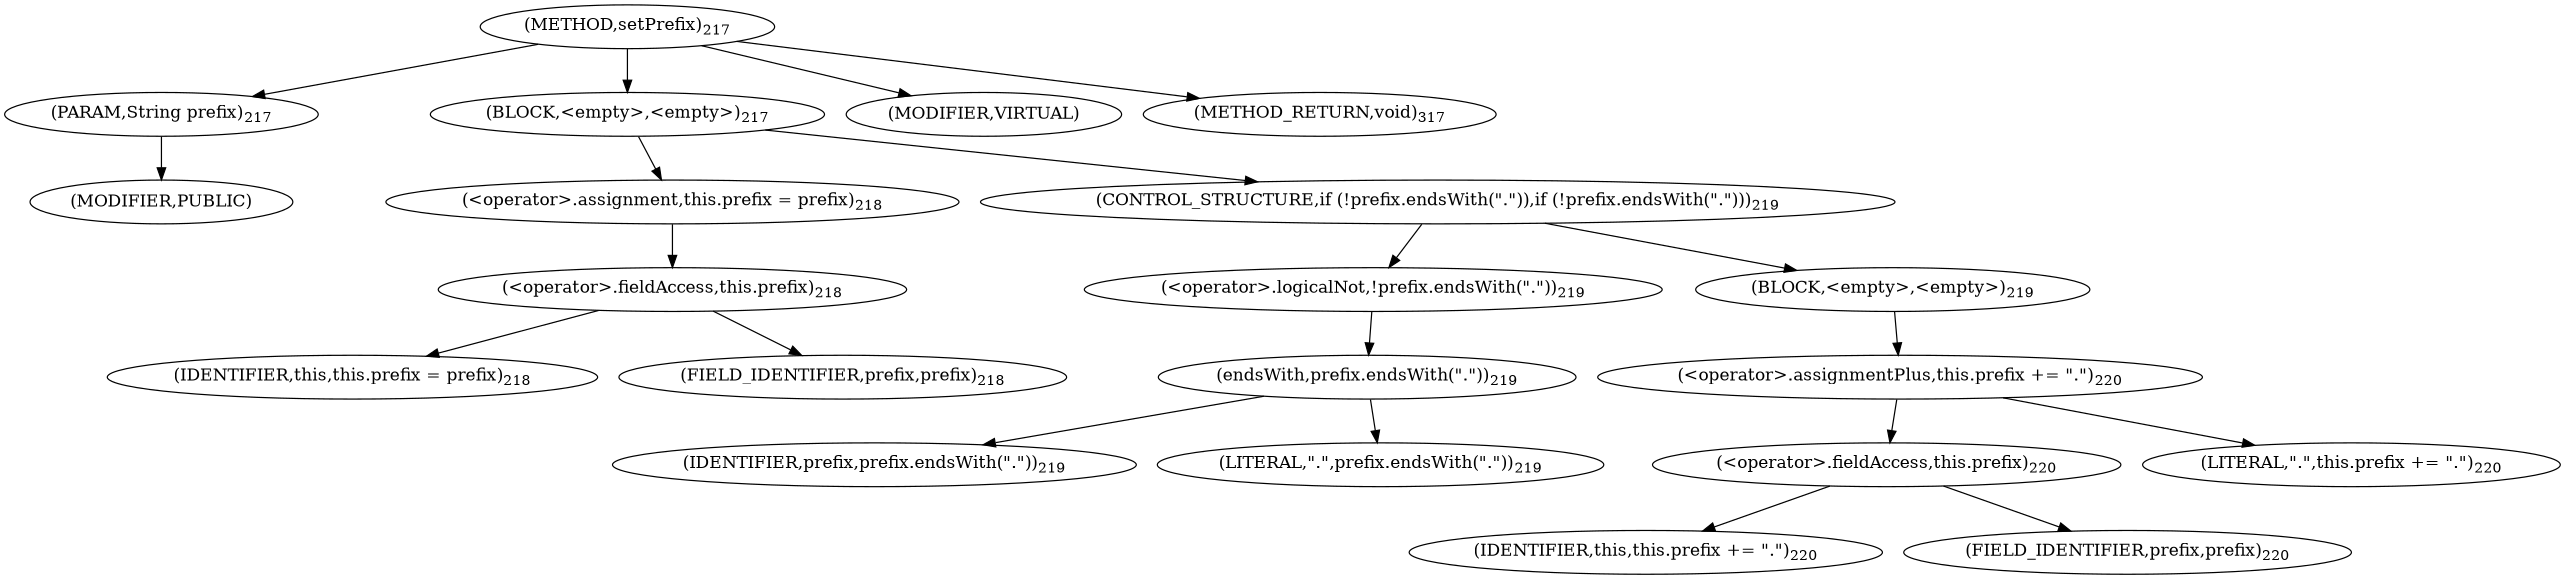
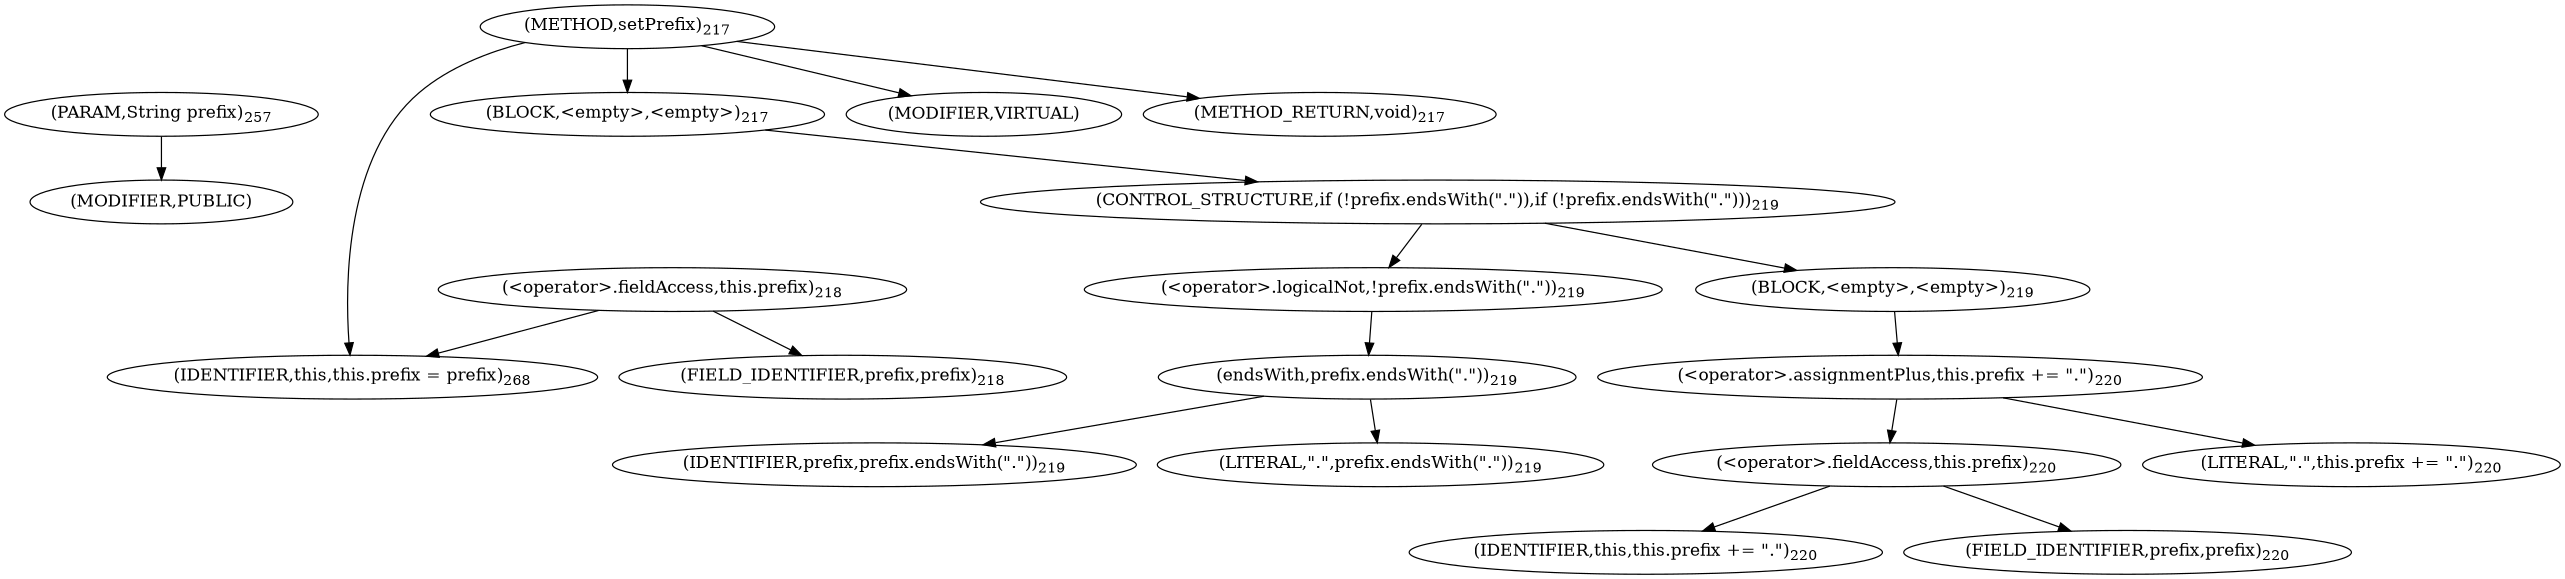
edge "(METHOD,setPrefix)" -> "(PARAM,String prefix)": now "(METHOD,setPrefix)" -> "(IDENTIFIER,this,this.prefix = prefix)"
node "(PARAM,String prefix)": text "217" -> "257"
node "(METHOD_RETURN,void)": text "317" -> "217"
node "(<operator>.assignment,this.prefix = prefix)": removed
node "(IDENTIFIER,this,this.prefix = prefix)": text "218" -> "268"
